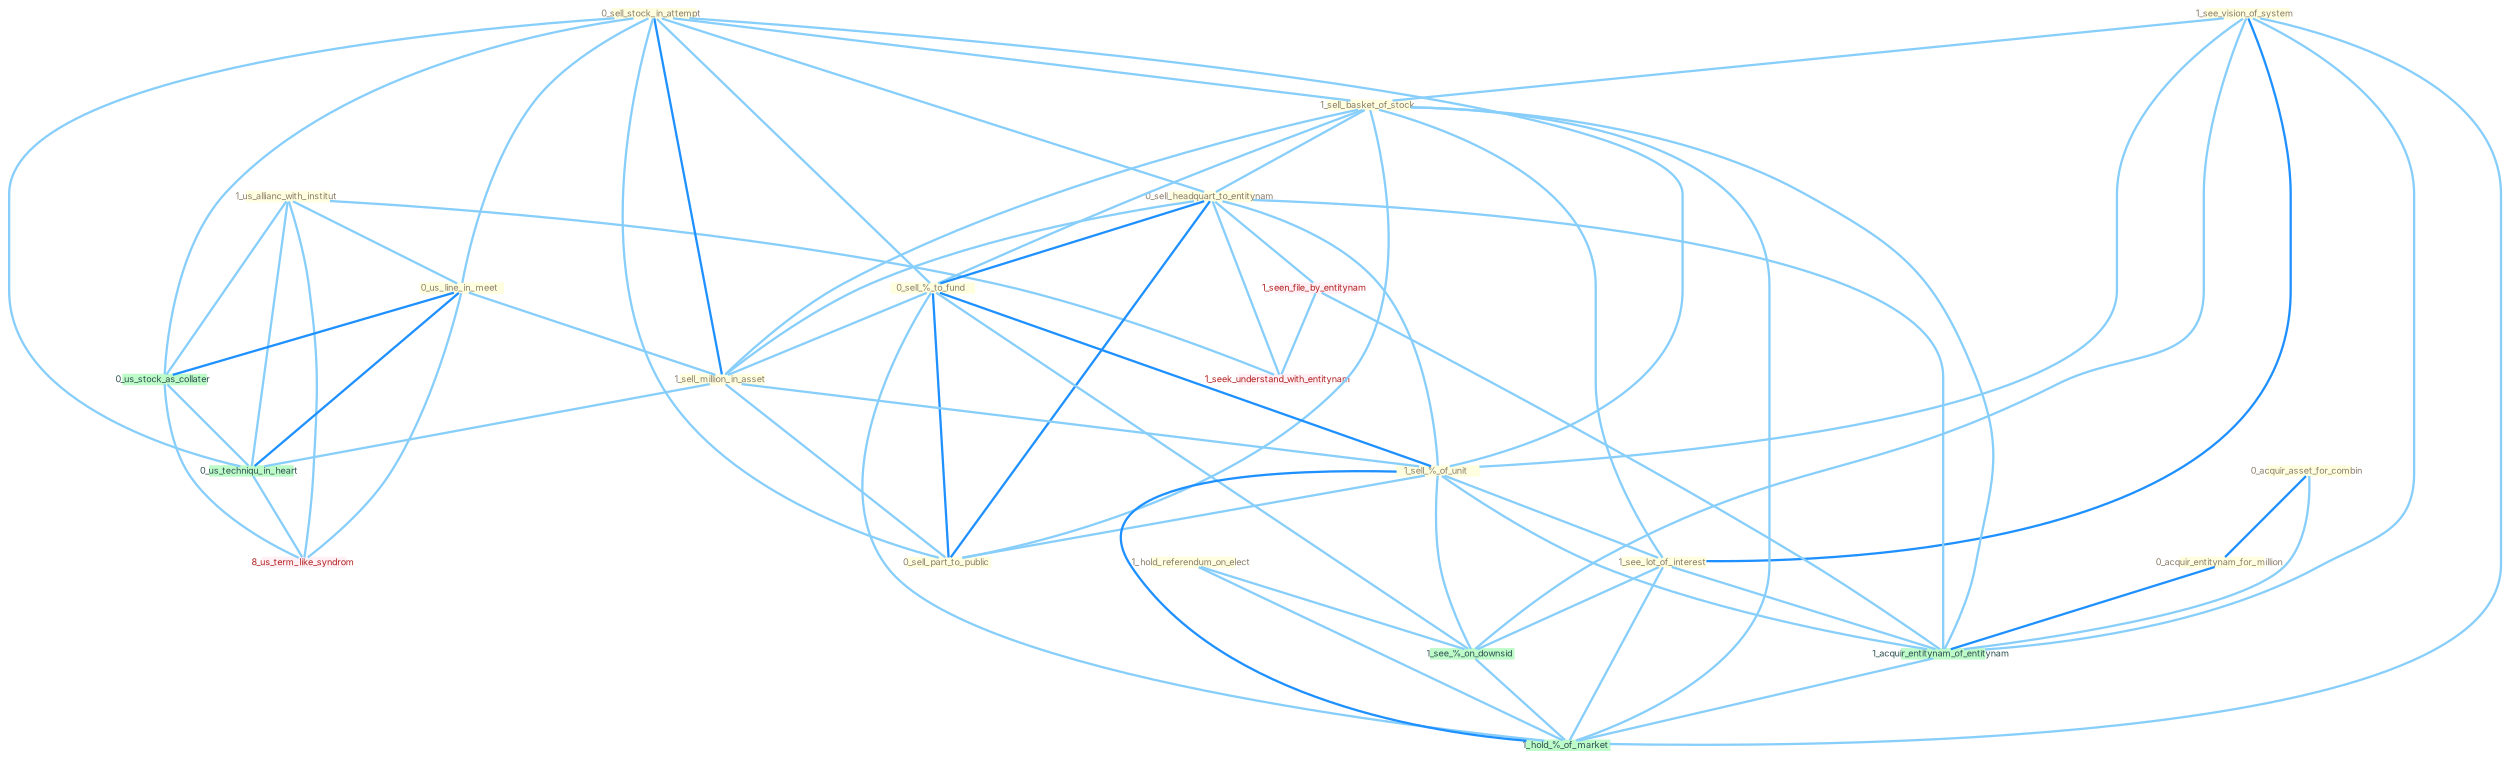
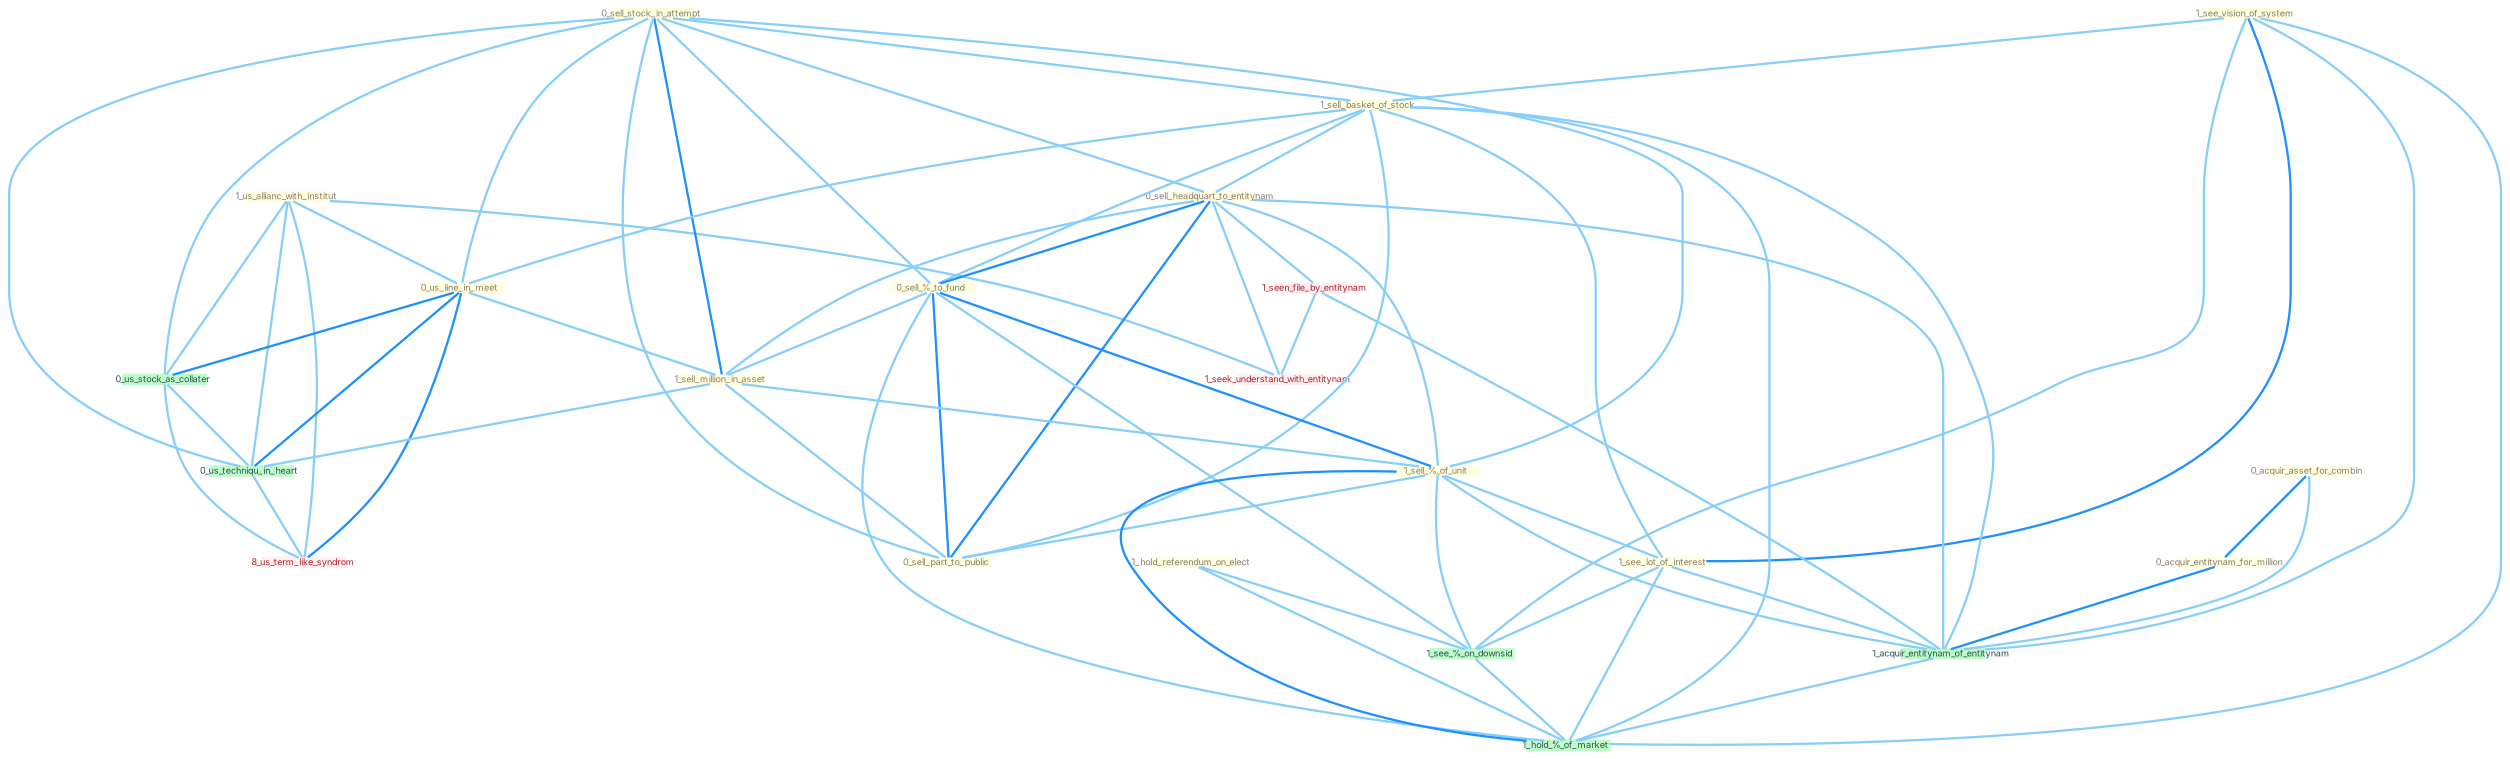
edge "1_sell_basket_of_stock" -- "1_sell_million_in_asset": now "1_sell_basket_of_stock" -- "0_us_line_in_meet"
edge "1_see_vision_of_system" -- "1_sell_%_of_unit": removed
edge "0_us_line_in_meet" -- "8_us_term_like_syndrom": color #87cefa -> #1e90ff
